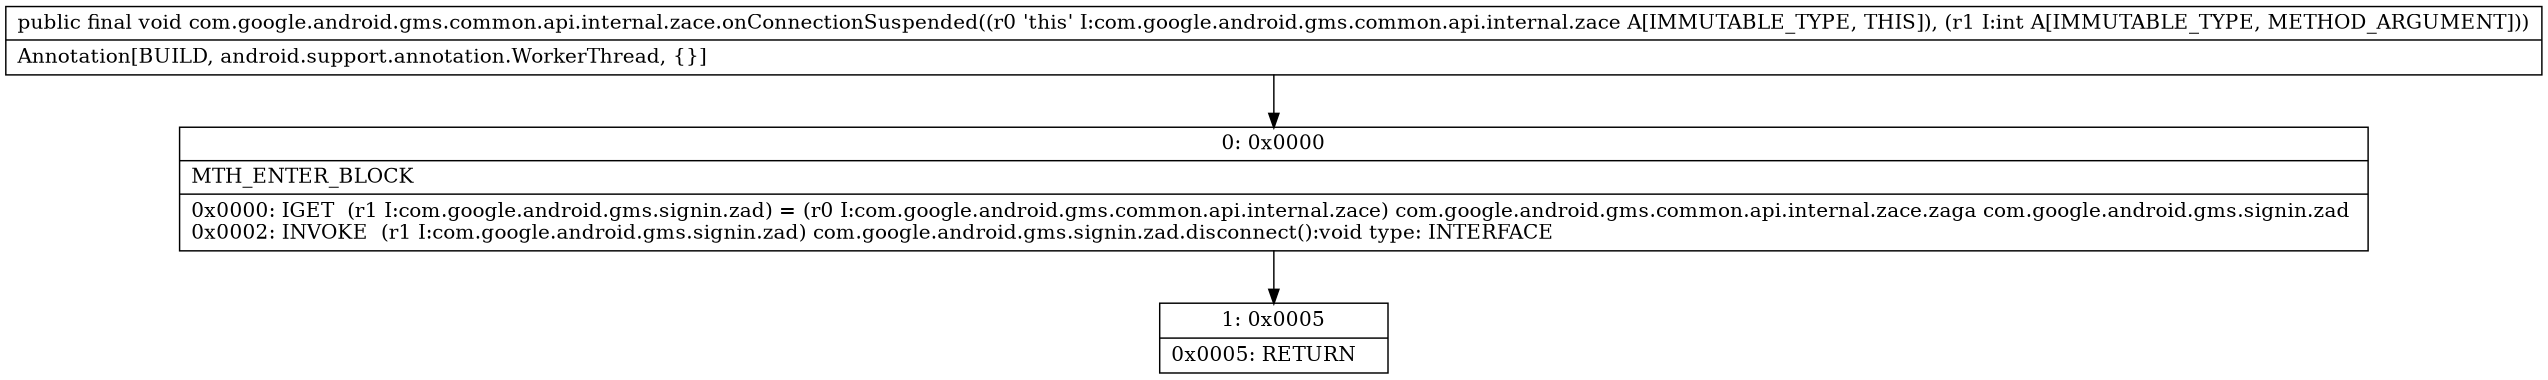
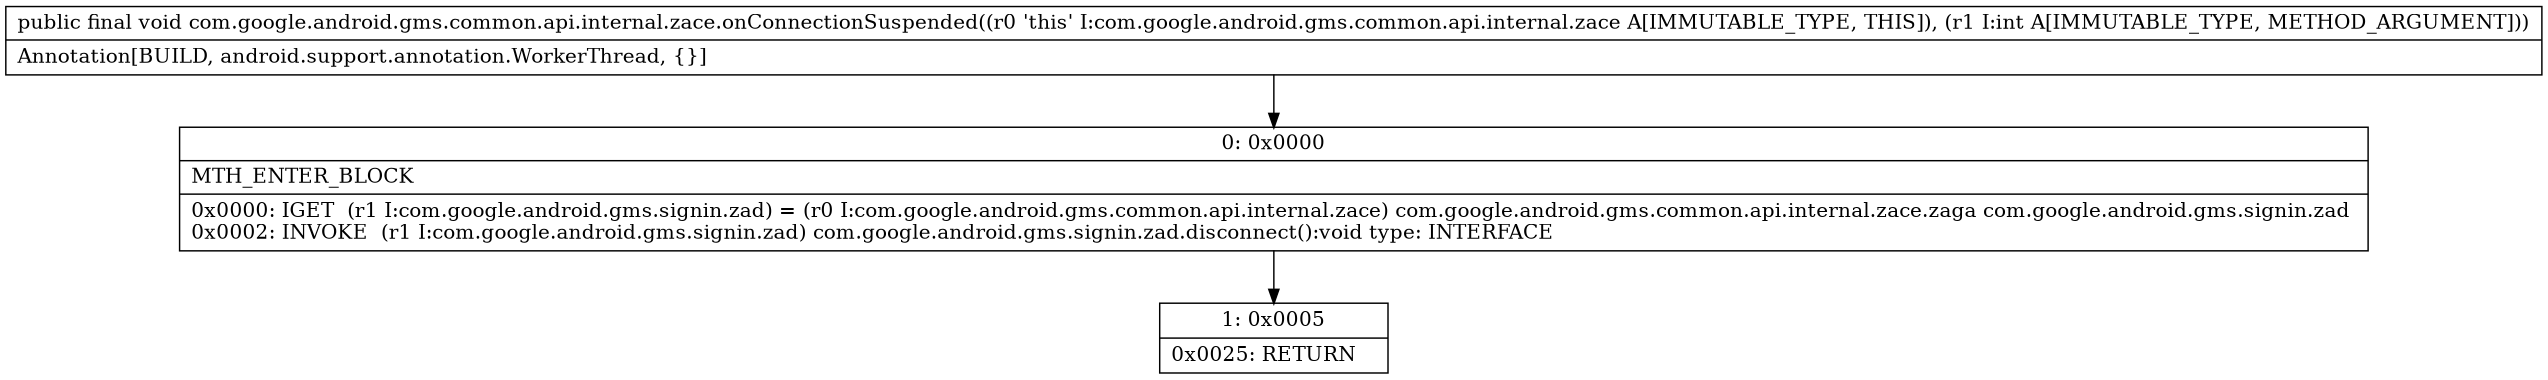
node "1: 0x0005": text "0x0005: RETURN" -> "0x0025: RETURN"
